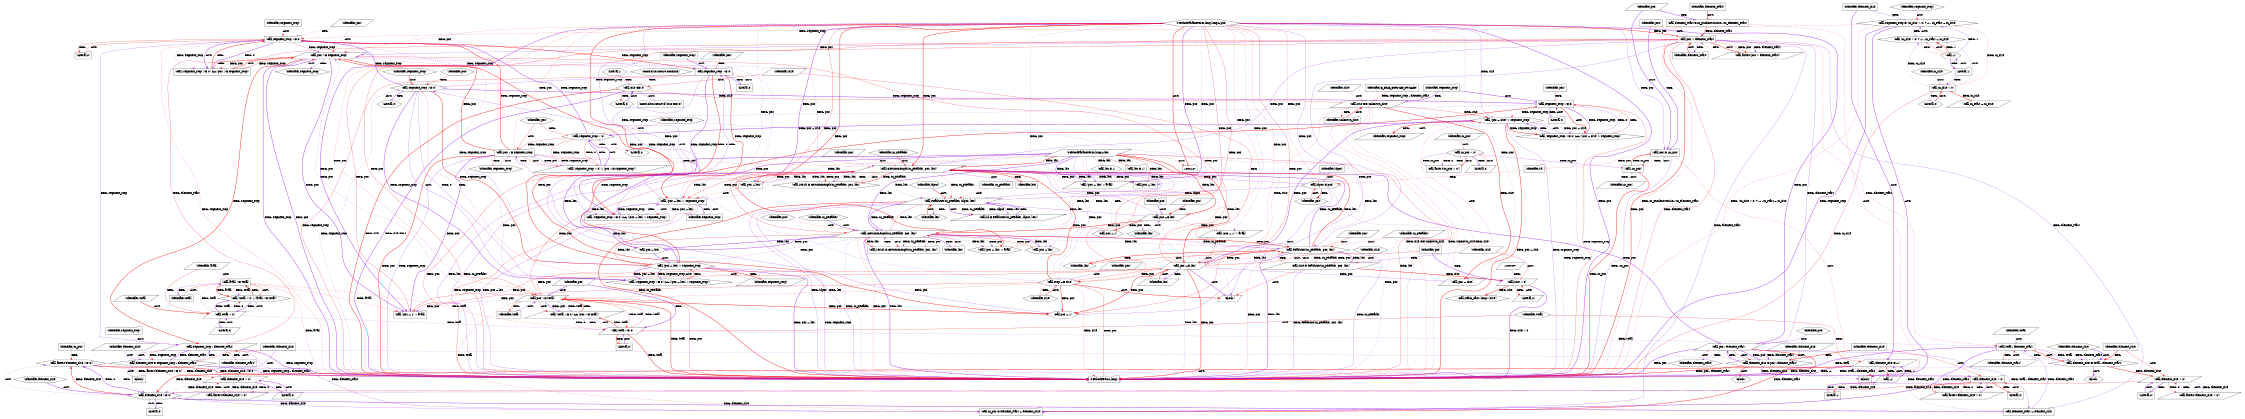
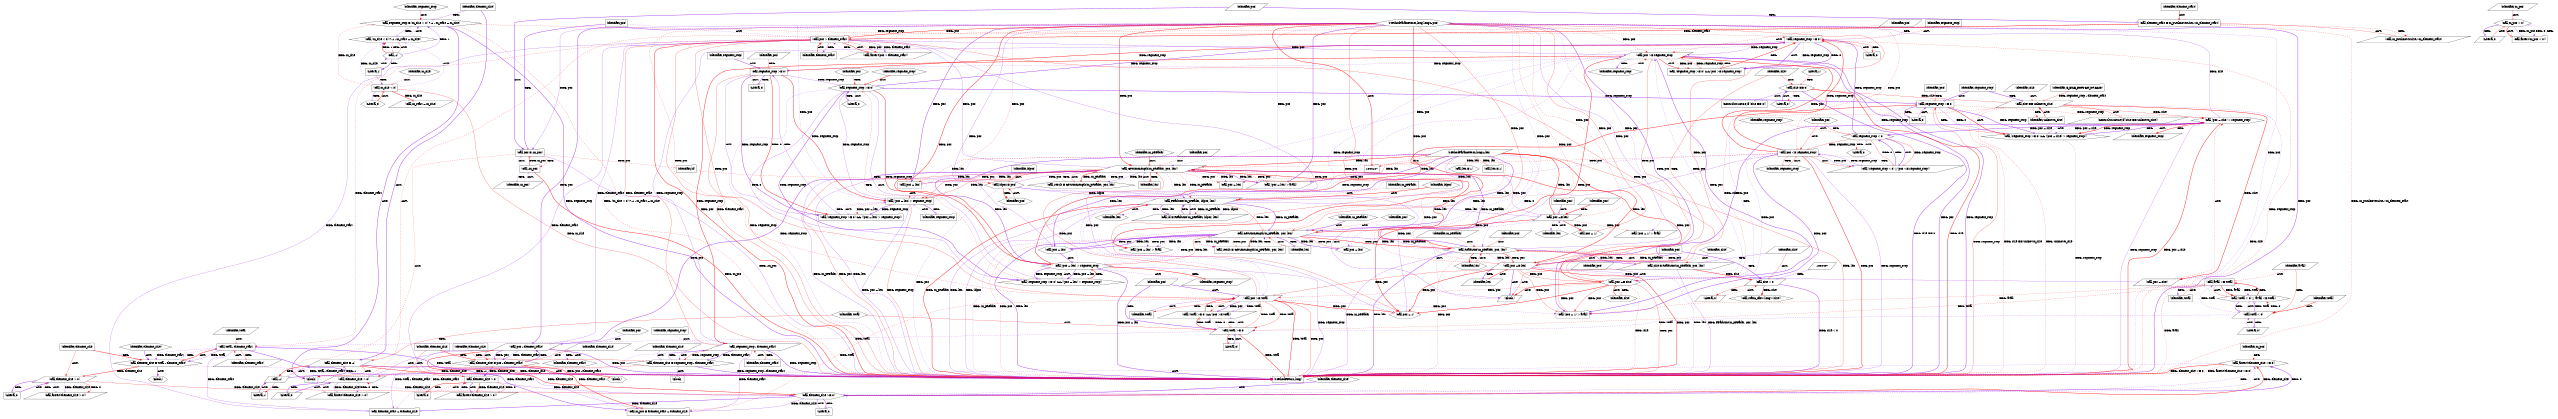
node "(Call,m_pUnknownSize->m_element_start)": added
node "(ControlStructure,continue;)": removed
node "(ControlStructure,if (size == unknown_size))": added
edge "(Call,m_pos < 0)" -> "(Call,-m_pos)": removed, label "DDG: m_pos"
edge "(MethodParameterIn,long& len)" -> "(Call,ReadUInt(m_pReader, pos, len))": label "DDG: len" -> "DDG: 0"
node "(Call,stop += size)": label "(Call,stop += size)" -> "(Call,pos += size)"
